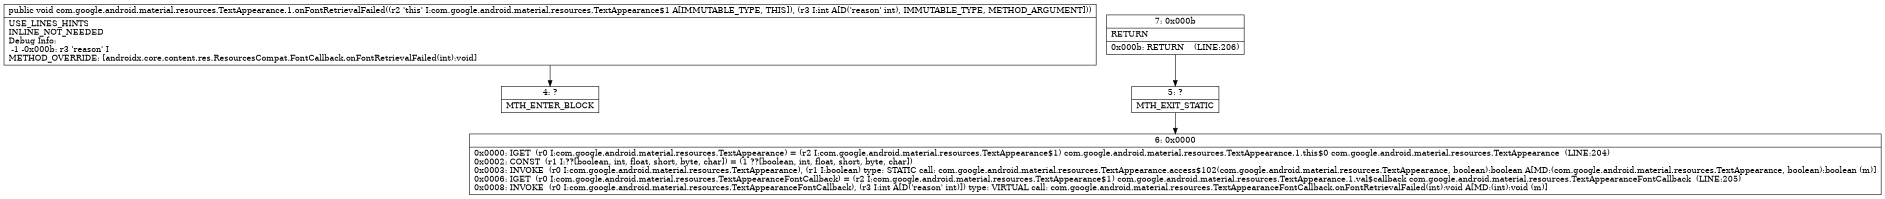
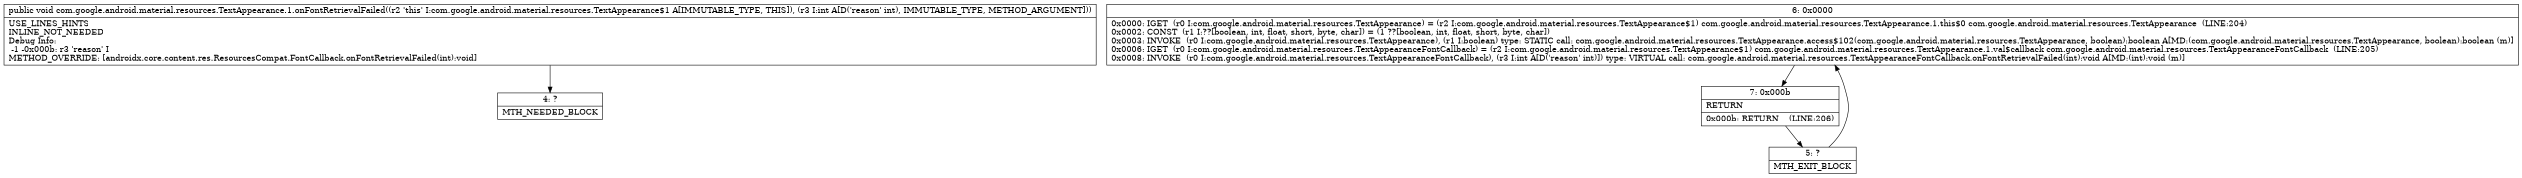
edge "6: 0x0000" -> "7: 0x000b": added
node "4: ?": text "MTH_ENTER_BLOCK" -> "MTH_NEEDED_BLOCK"
node "5: ?": text "MTH_EXIT_STATIC" -> "MTH_EXIT_BLOCK"
